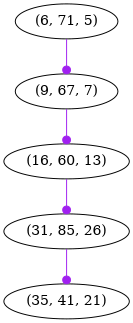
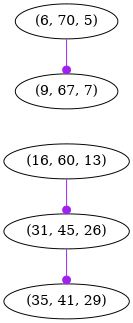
node "(6, 71, 5)": label "(6, 71, 5)" -> "(6, 70, 5)"
edge "(9, 67, 7)" -> "(16, 60, 13)": removed
node "(31, 85, 26)": label "(31, 85, 26)" -> "(31, 45, 26)"
node "(35, 41, 21)": label "(35, 41, 21)" -> "(35, 41, 29)"
